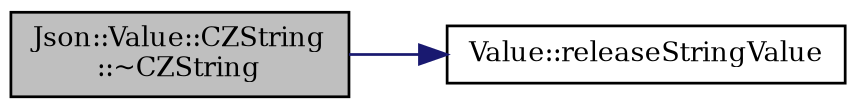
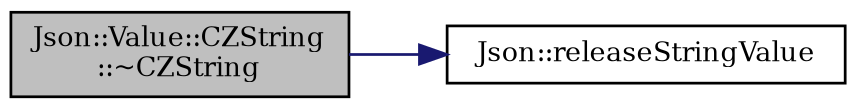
node "Value::releaseStringValue": label "Value::releaseStringValue" -> "Json::releaseStringValue"
